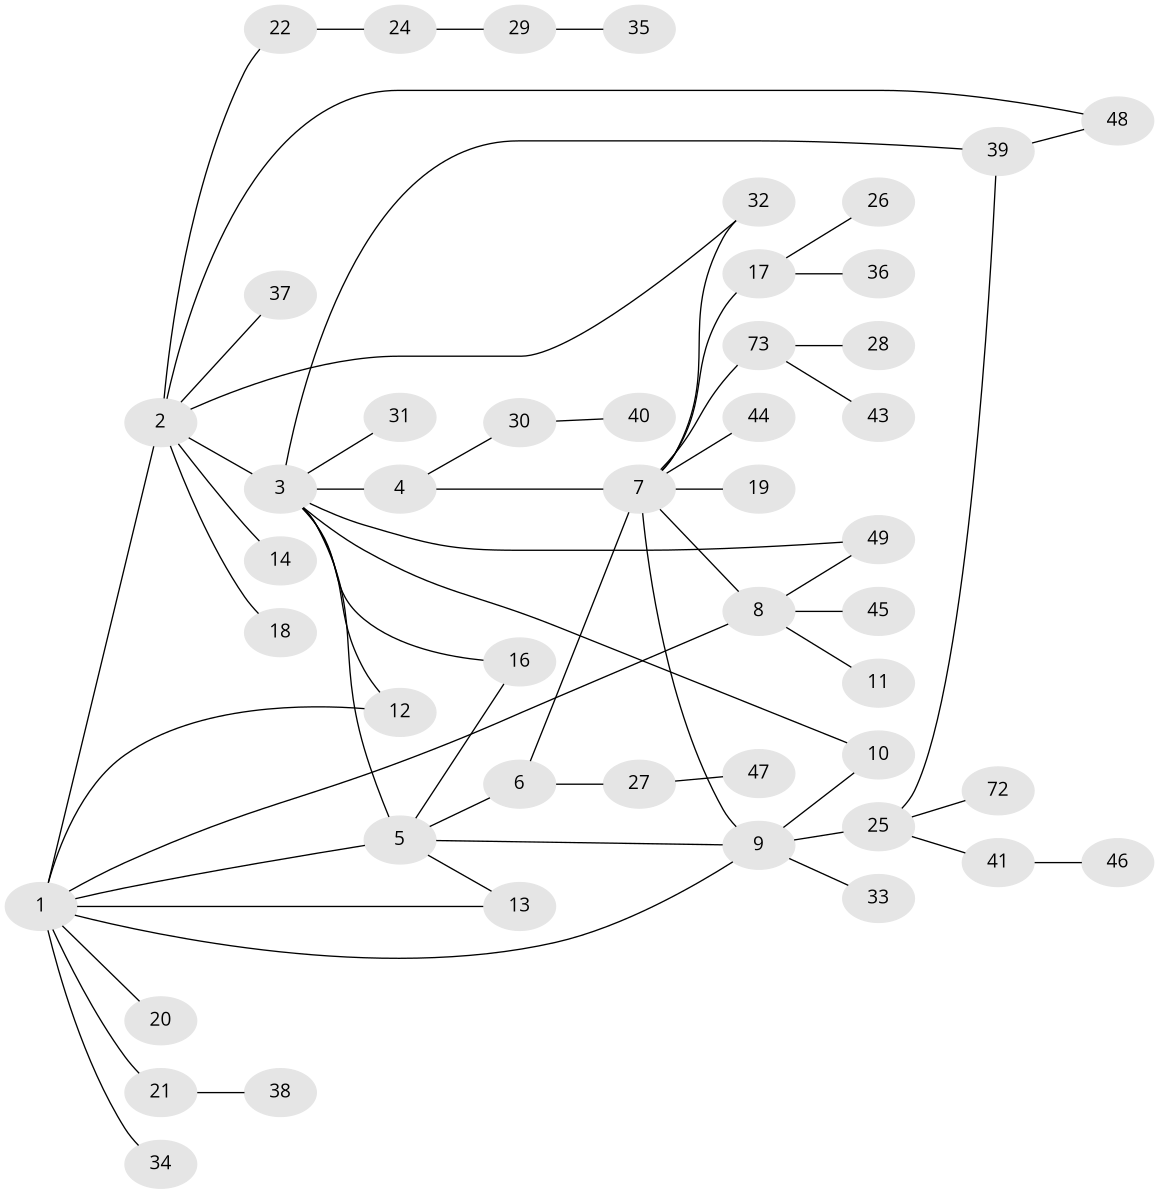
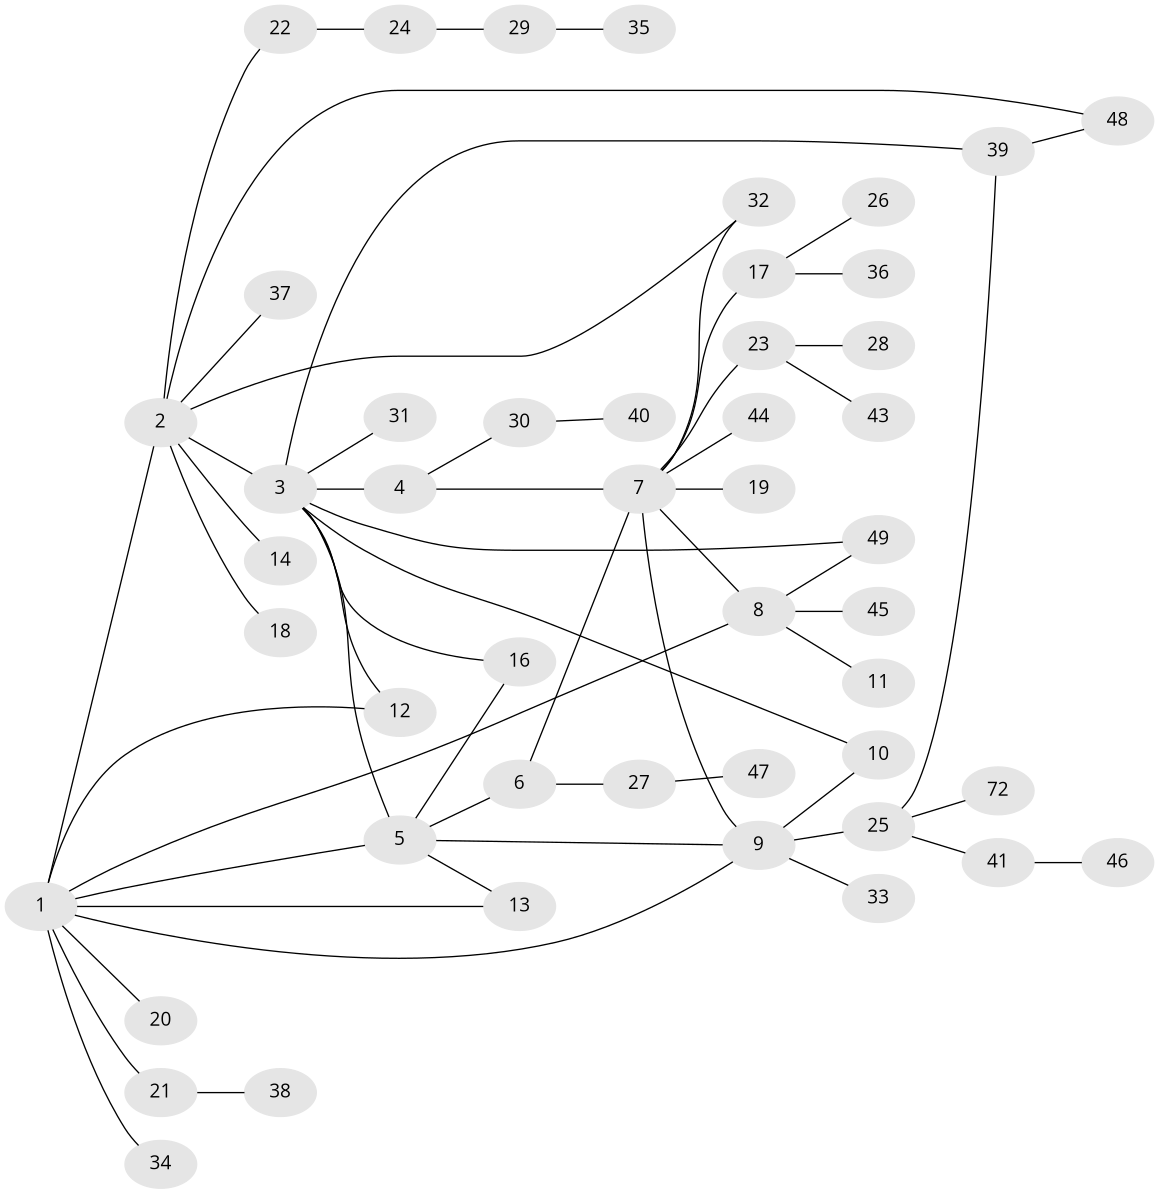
node "73": label "73" -> "23"
